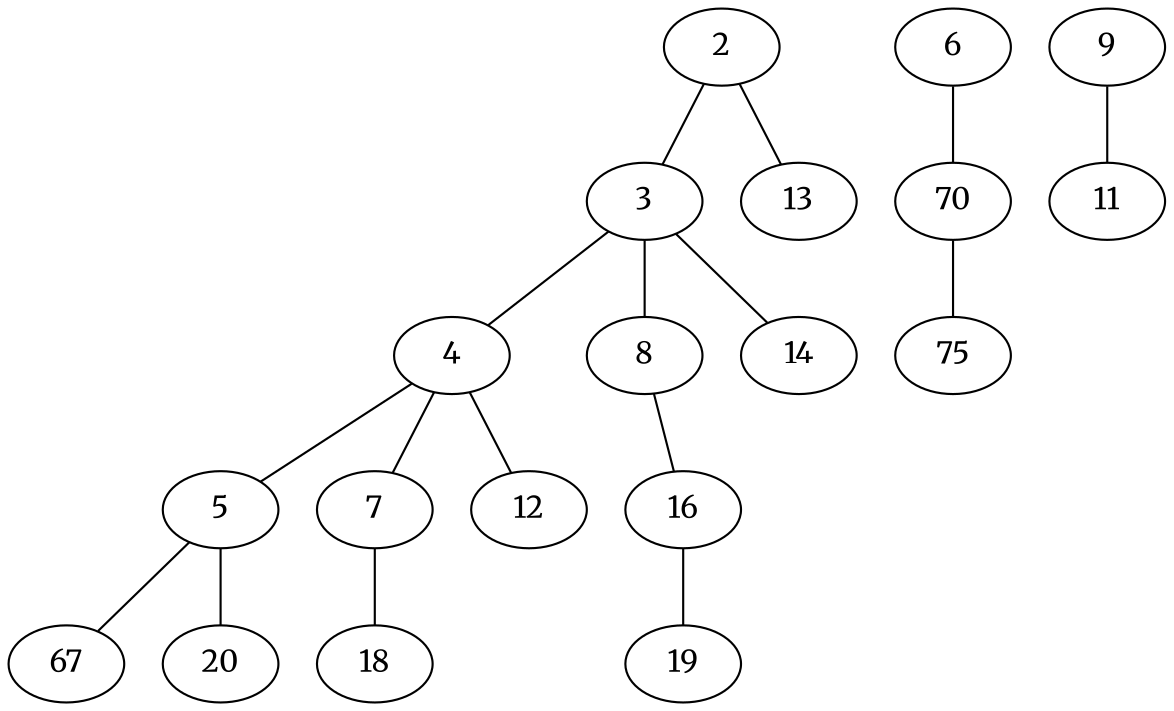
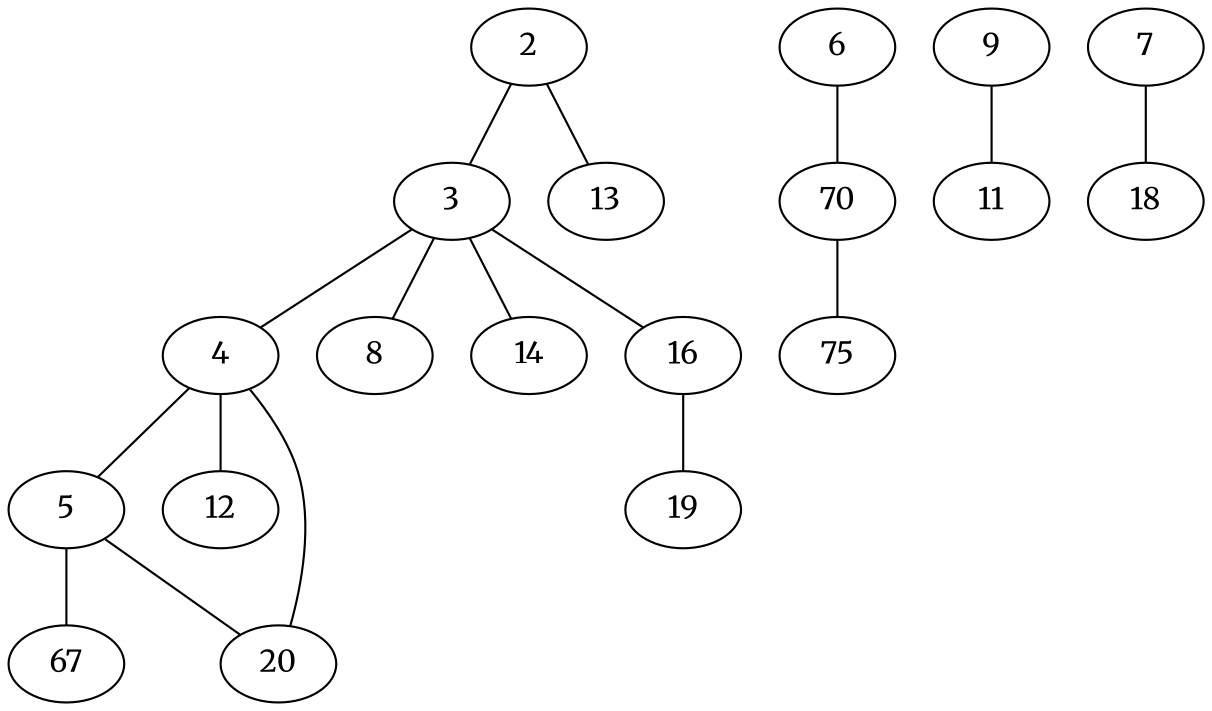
edge "4" -- "7": now "4" -- "20"
edge "8" -- "16": now "3" -- "16"
